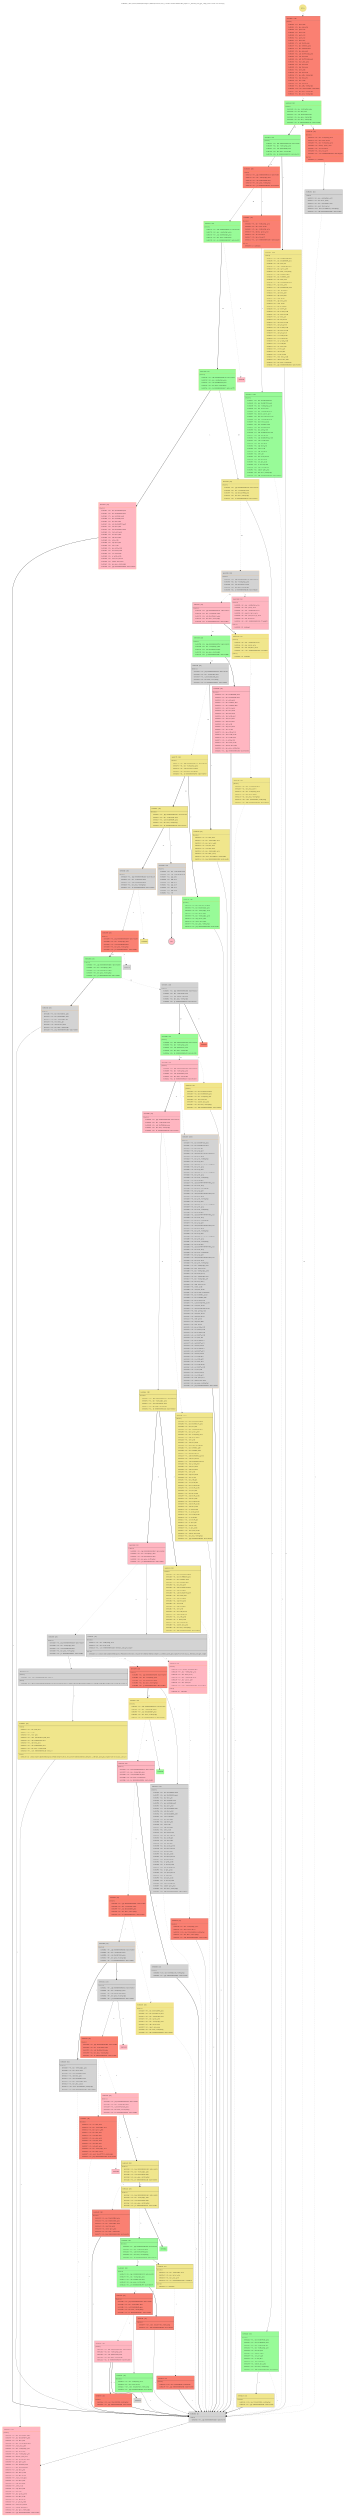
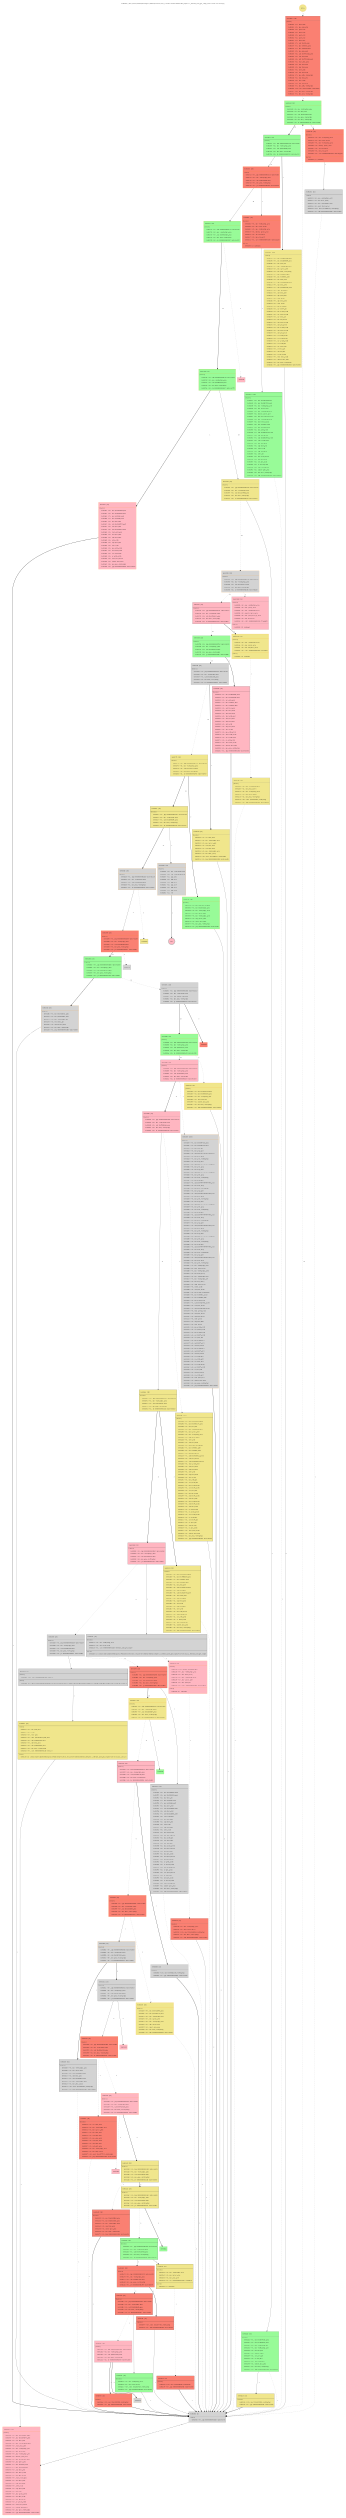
node "0x401a74 [28]": fillcolor palegreen -> salmon
